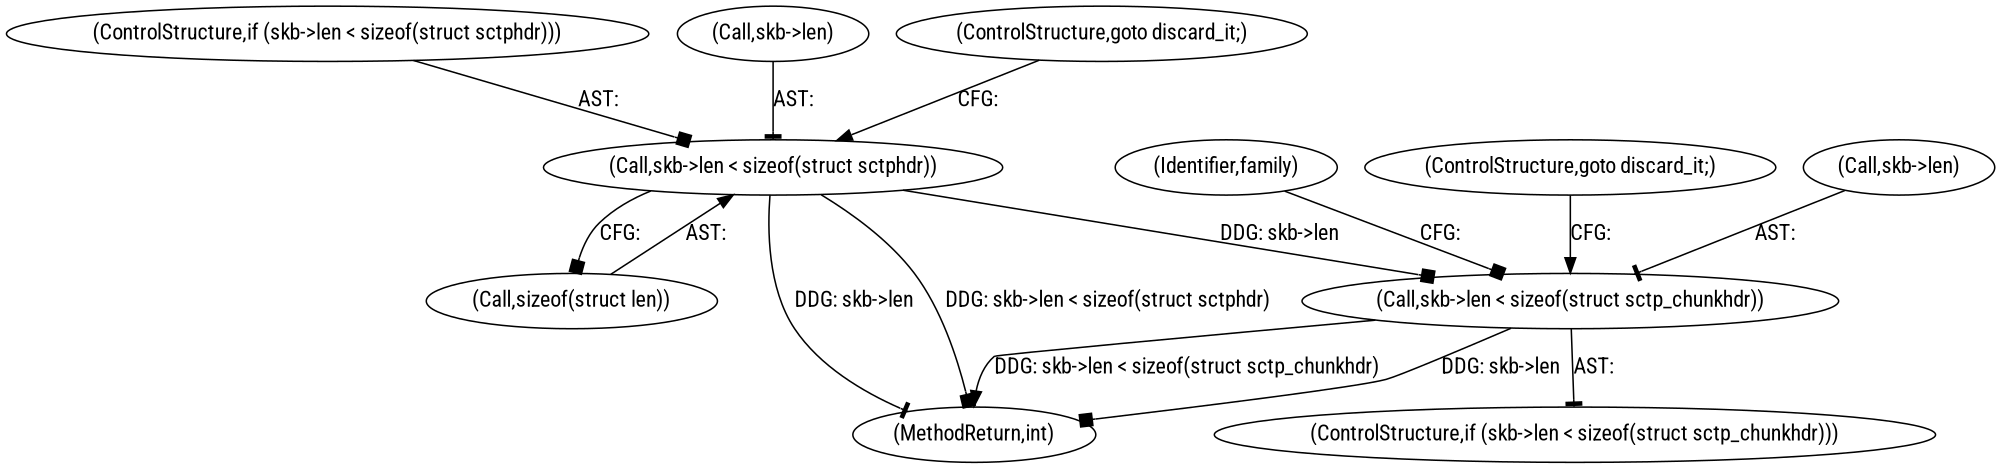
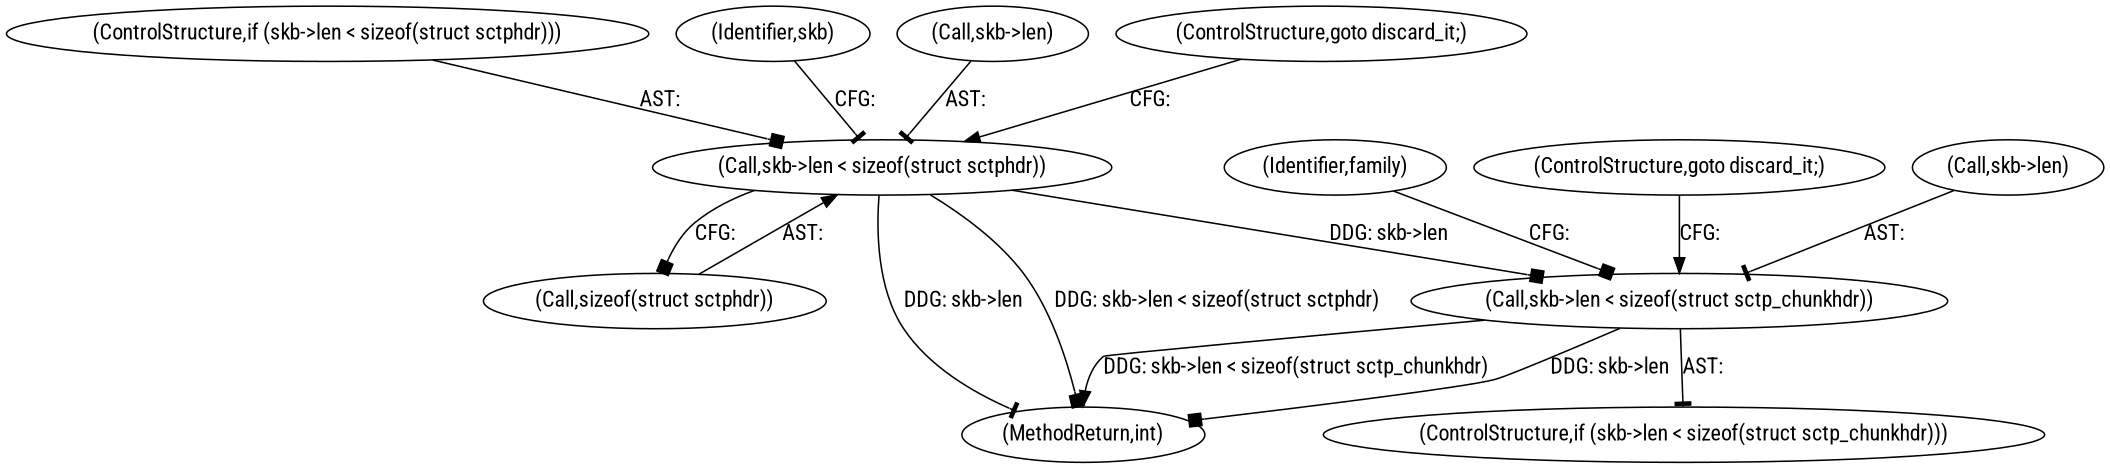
node "(Identifier,skb)": added
node "(Call,sizeof(struct len))": label "(Call,sizeof(struct len))" -> "(Call,sizeof(struct sctphdr))"
